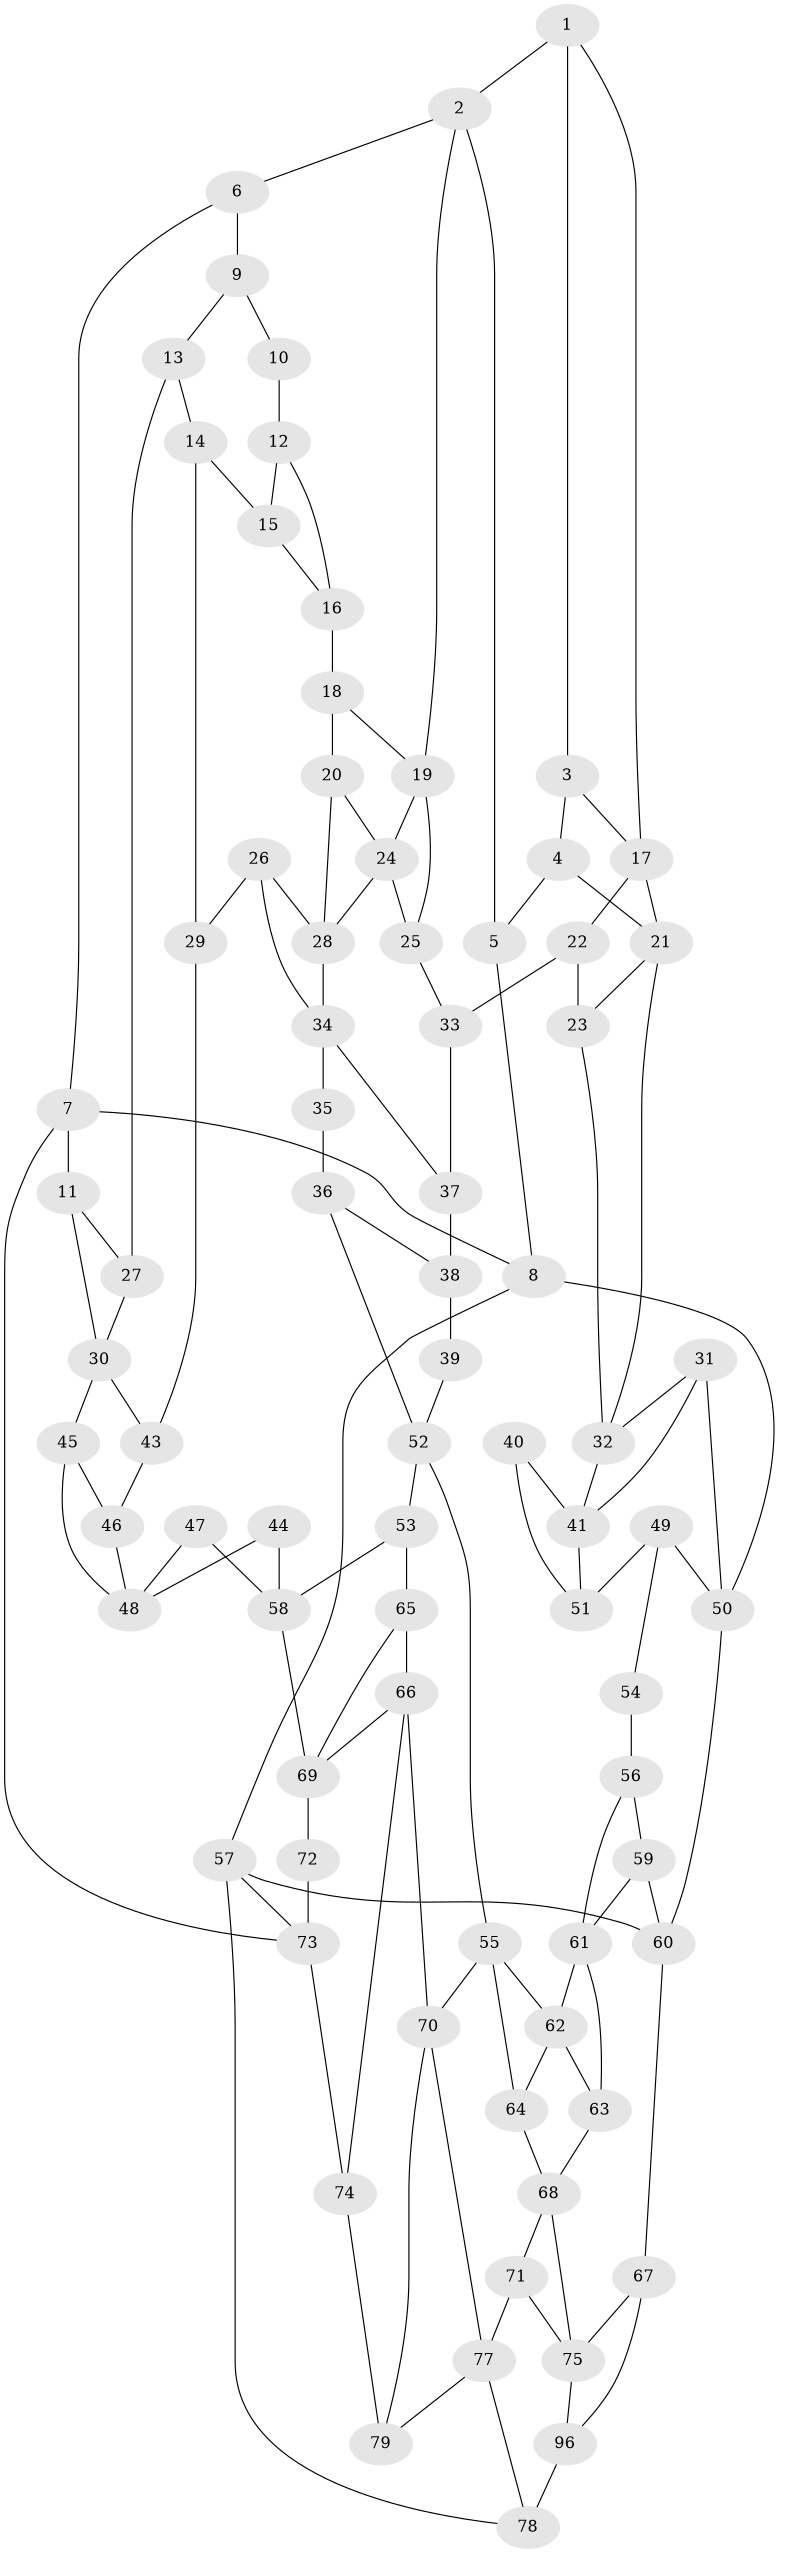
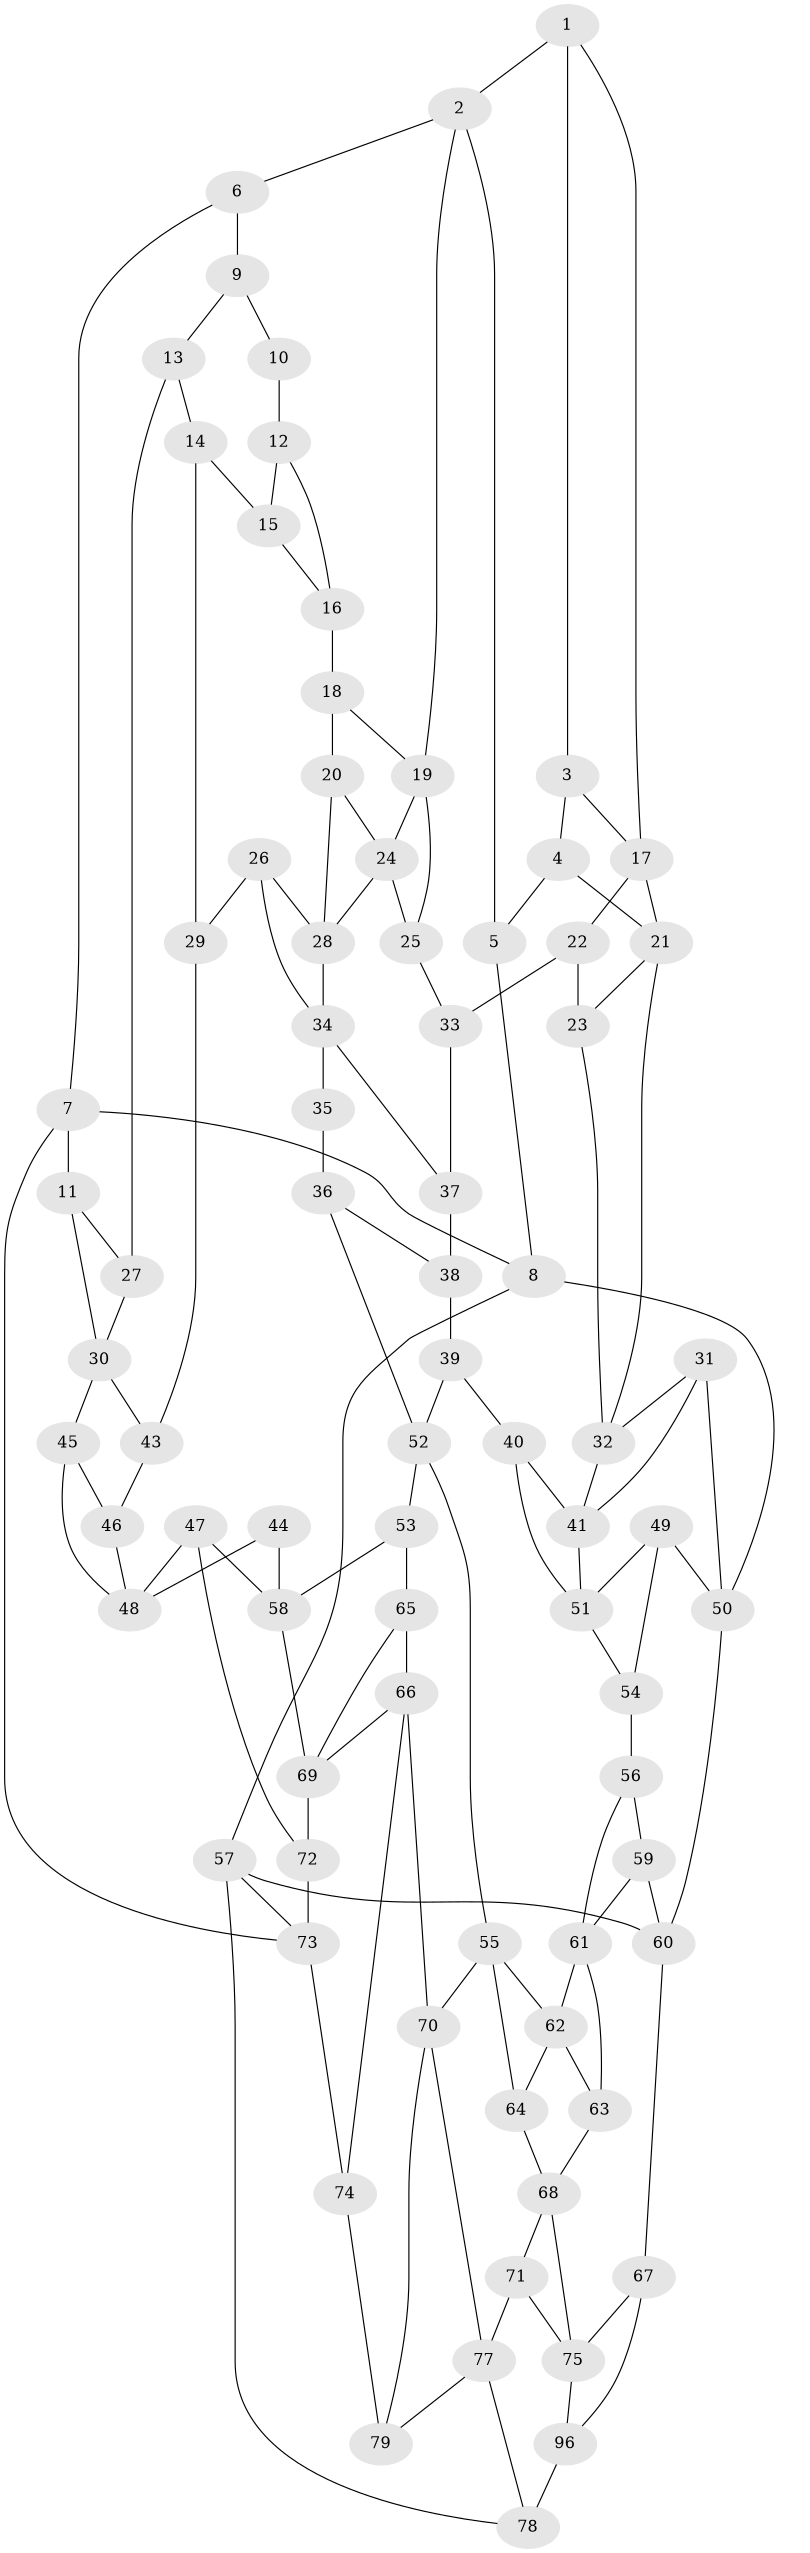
edge "39" -- "40": added
edge "51" -- "54": added
edge "47" -- "72": added
